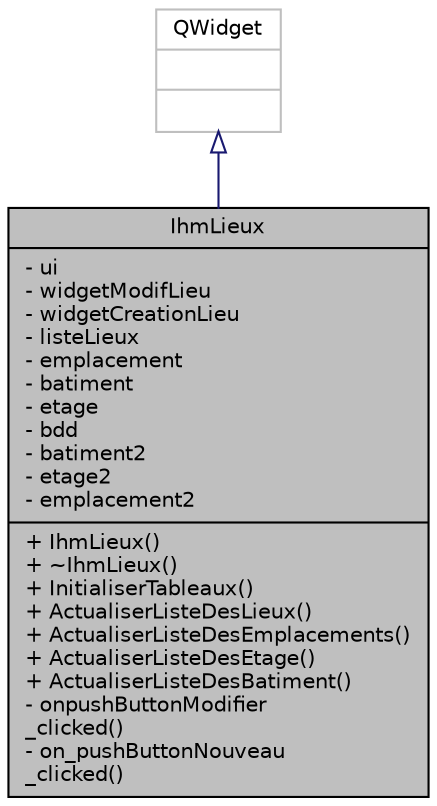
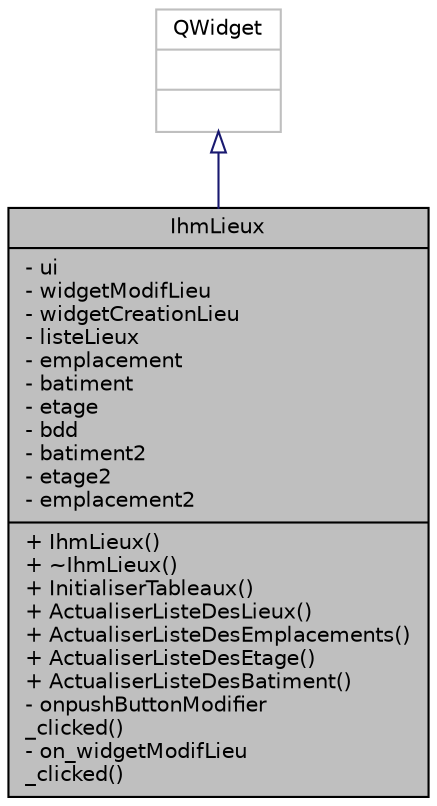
node "IhmLieux": text "- on_pushButtonNouveau" -> "- on_widgetModifLieu"
